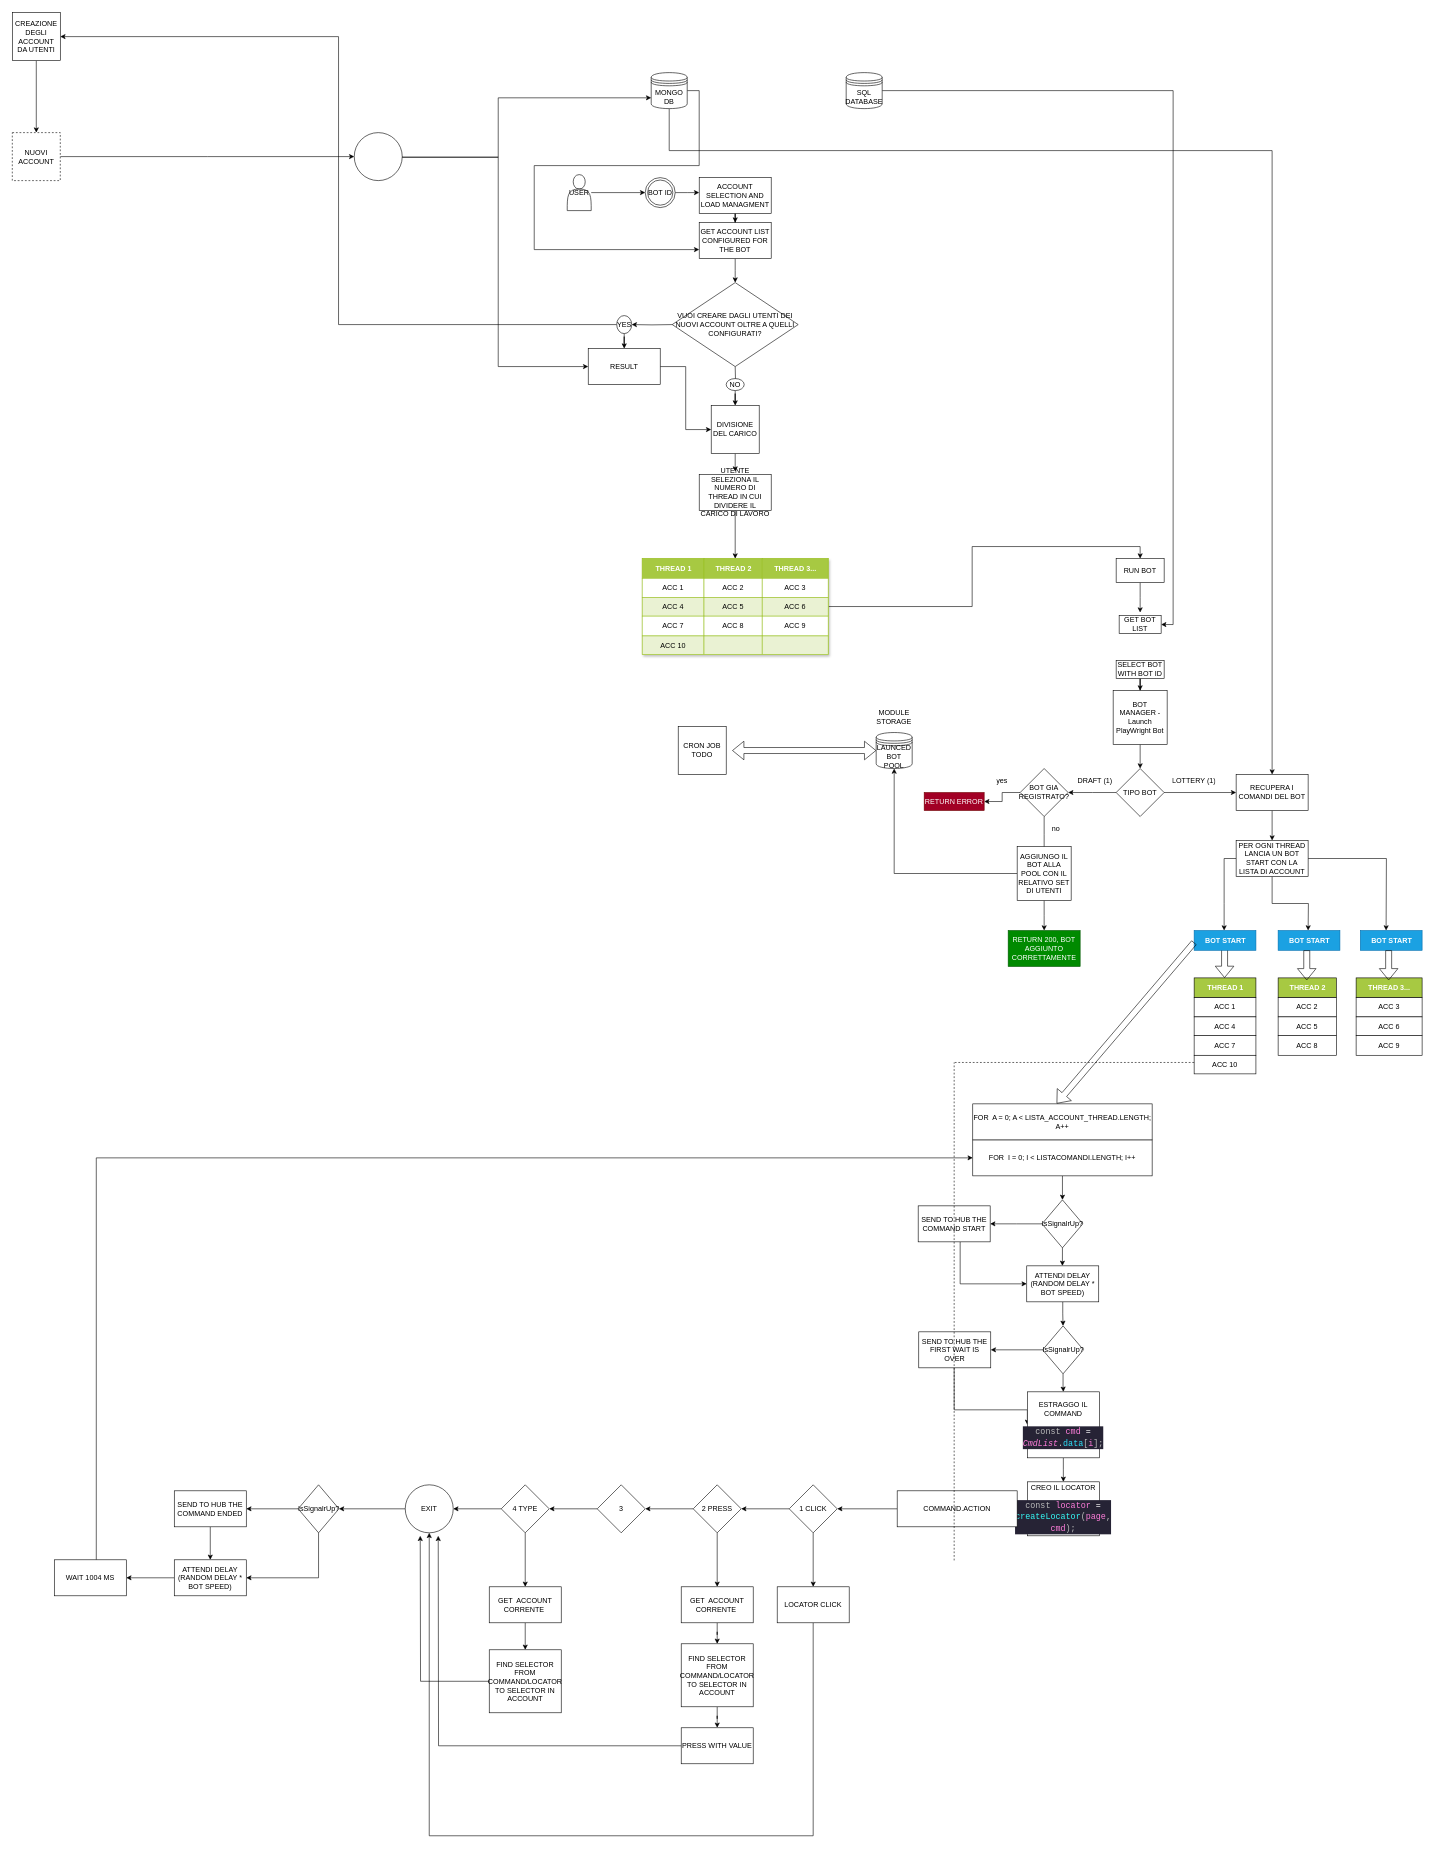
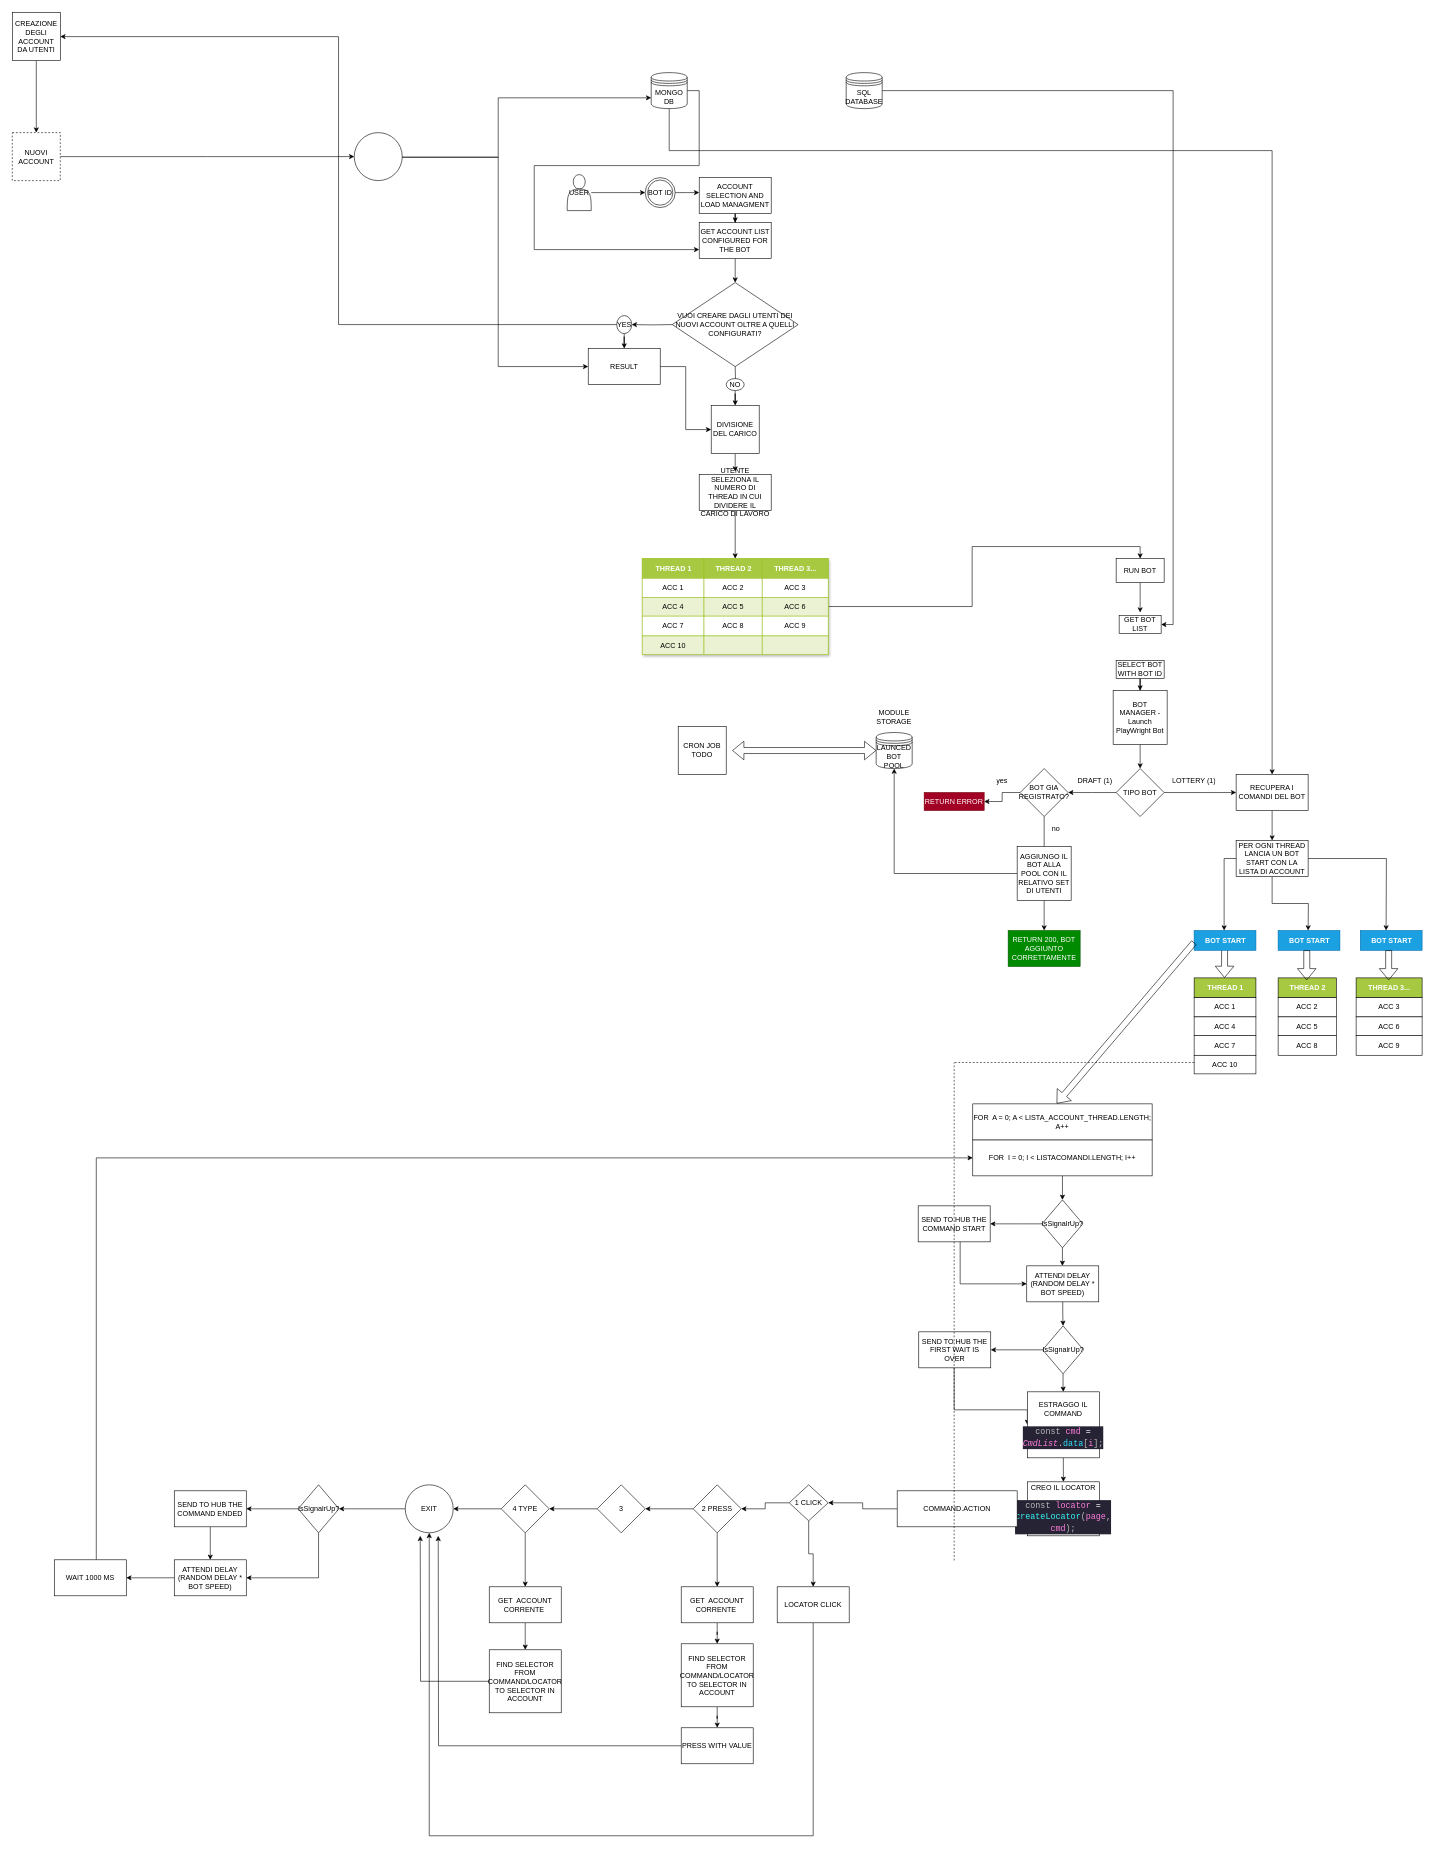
node "1 CLICK": size 48x48 -> 39x36
node "WAIT 1004 MS": label "WAIT 1004 MS" -> "WAIT 1000 MS"
